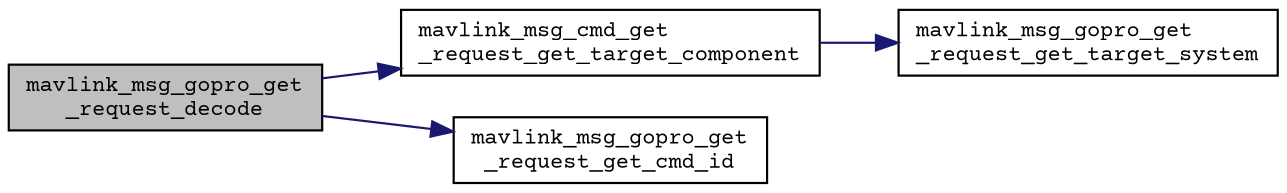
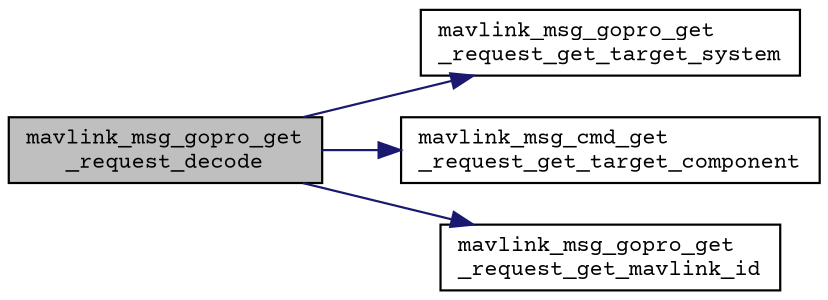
edge "mavlink_msg_cmd_get _request_get_target_component" -> "mavlink_msg_gopro_get _request_get_target_system": now "mavlink_msg_gopro_get _request_decode" -> "mavlink_msg_gopro_get _request_get_target_system"
node "mavlink_msg_gopro_get _request_get_cmd_id": label "mavlink_msg_gopro_get _request_get_cmd_id" -> "mavlink_msg_gopro_get _request_get_mavlink_id"
